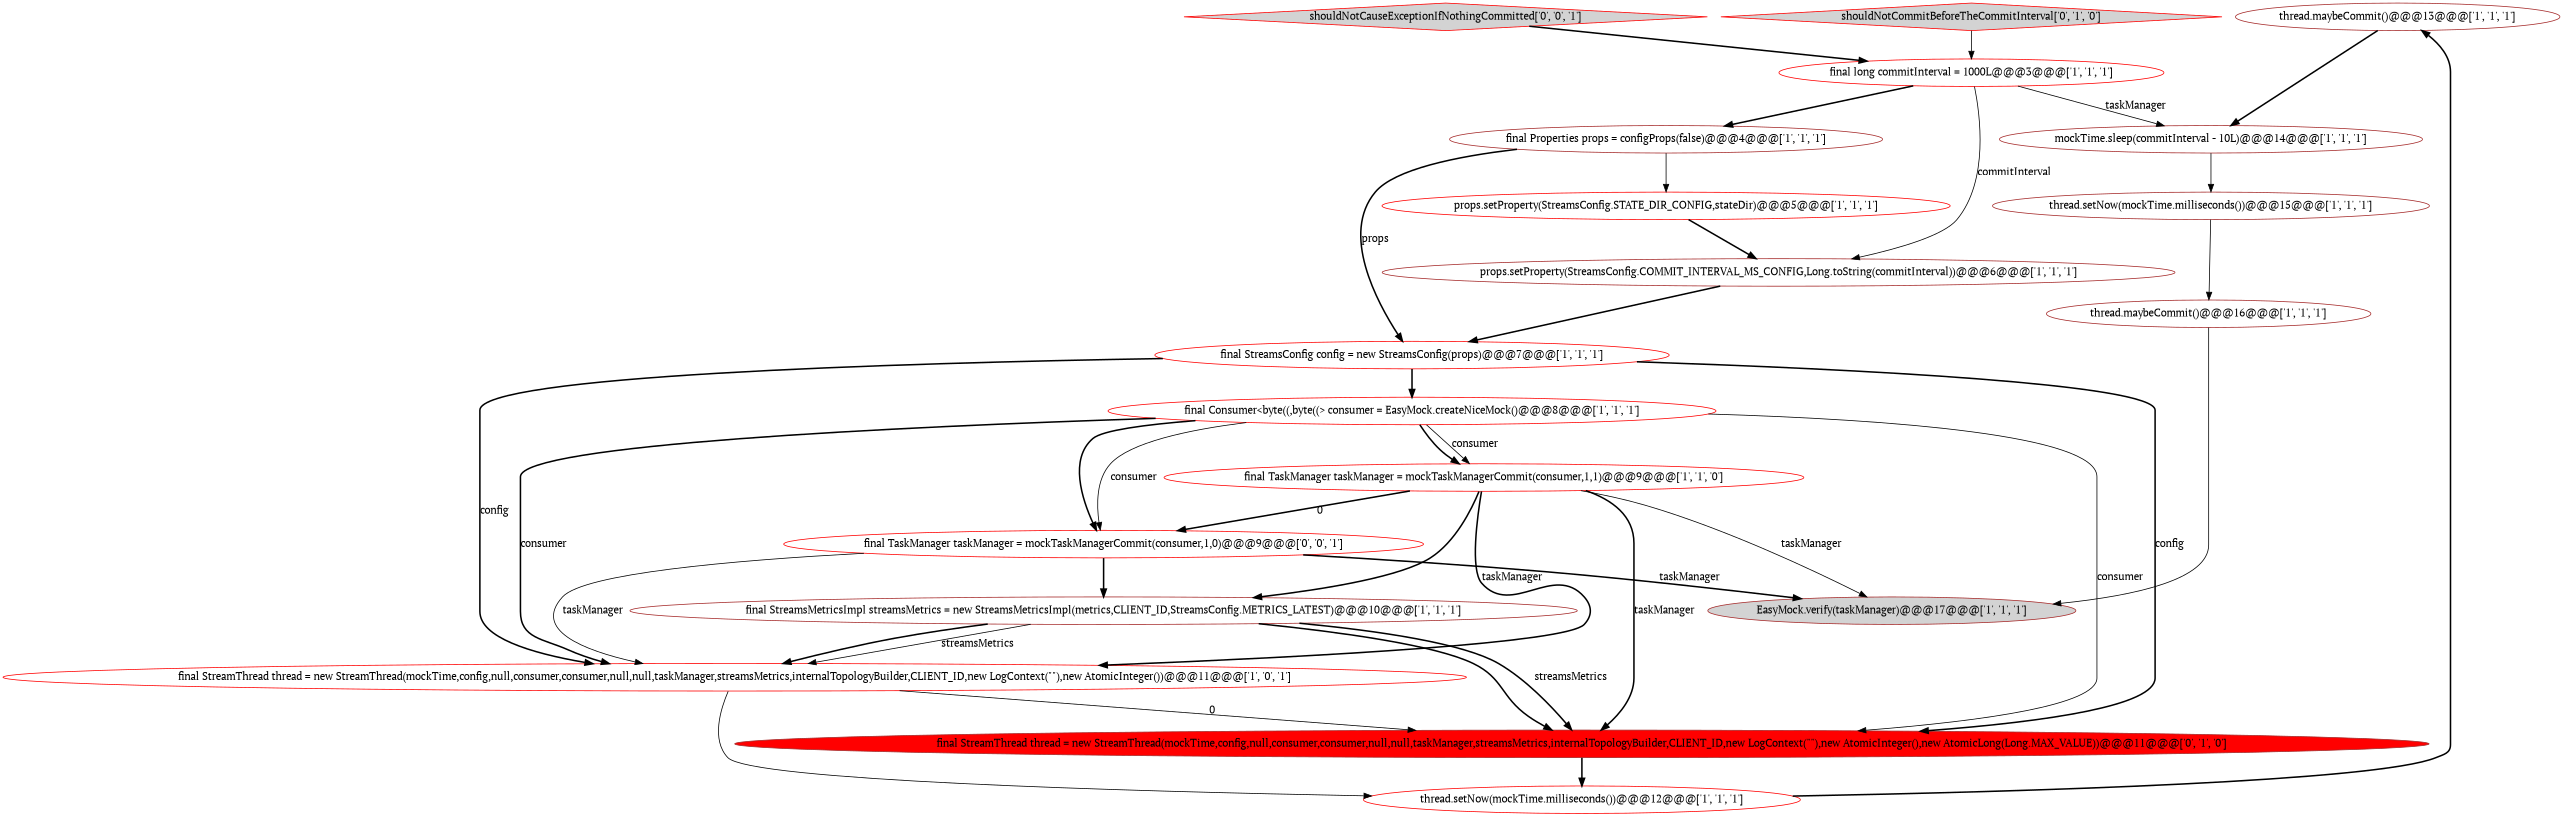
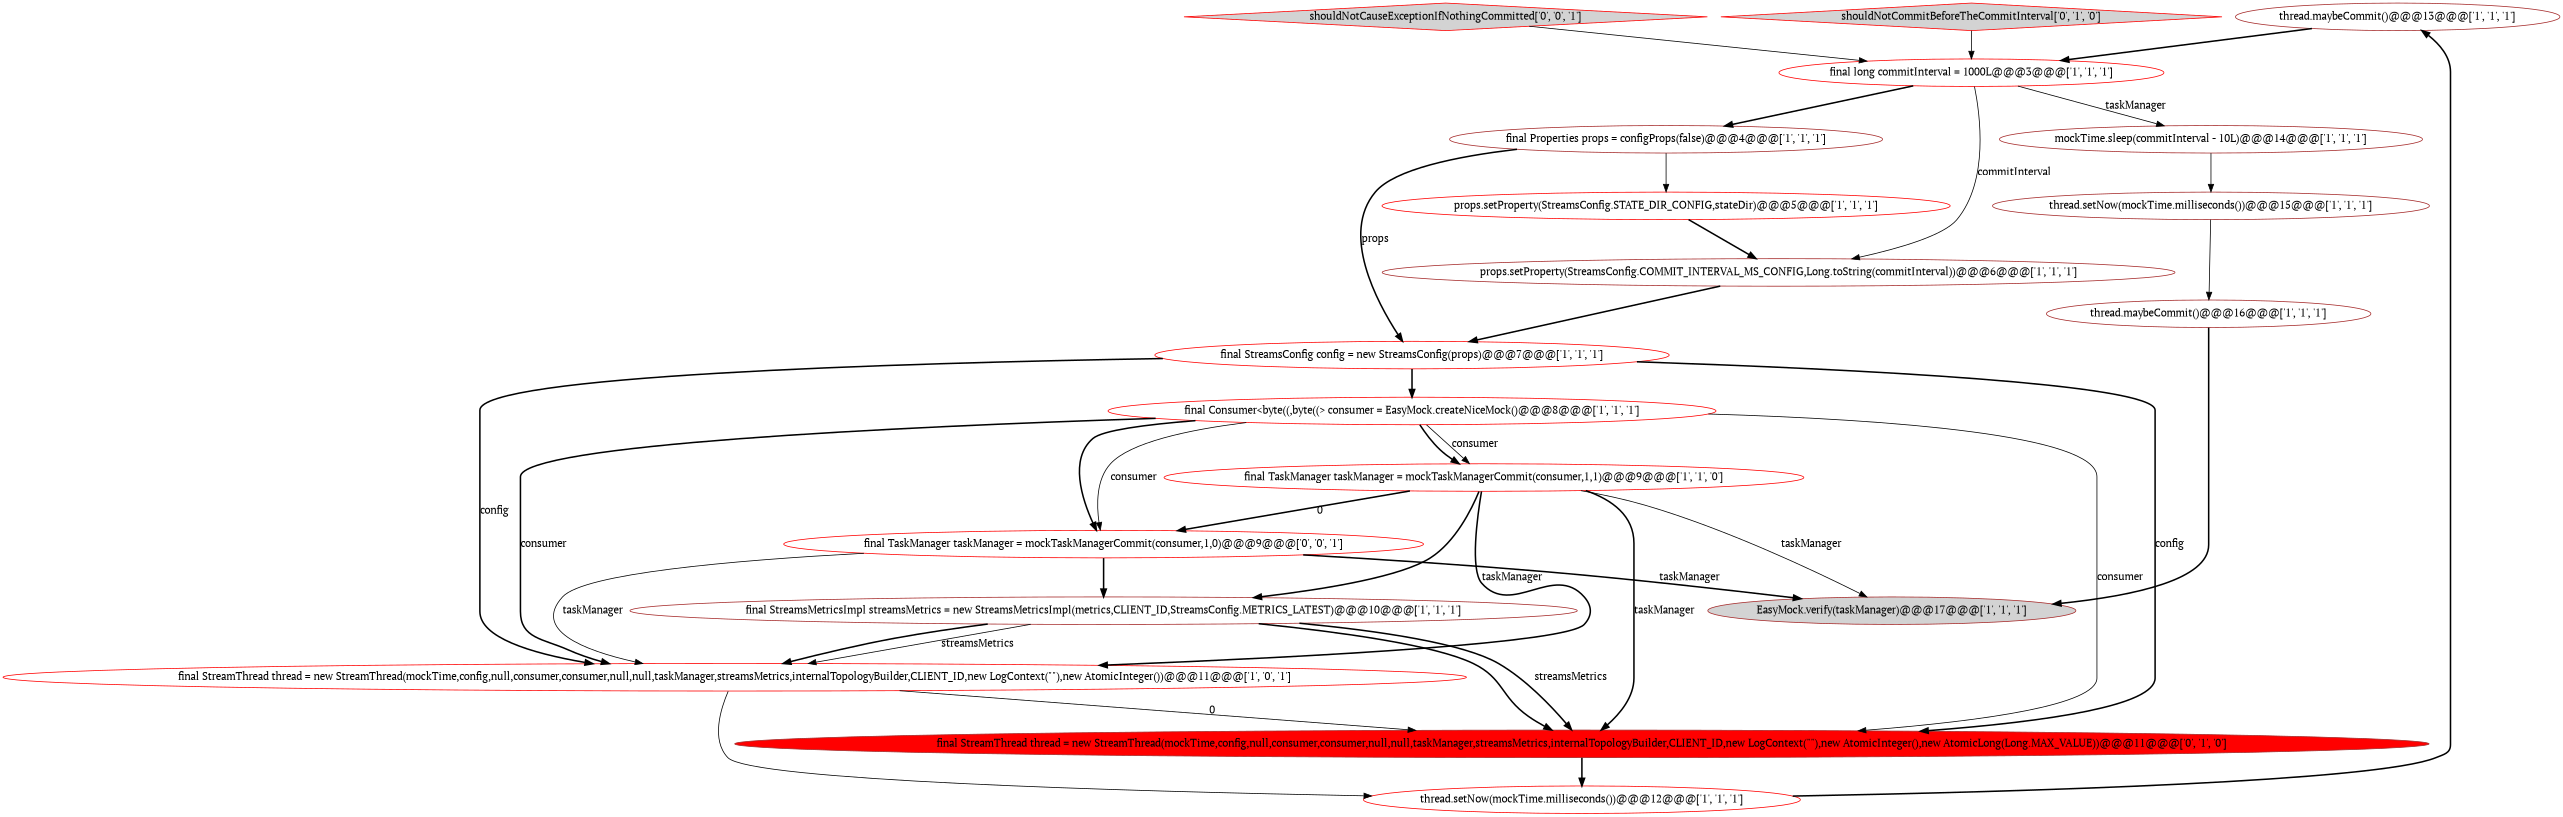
edge "shouldNotCauseExceptionIfNothingCommitted['0', '0', '1']" -> "final long commitInterval = 1000L@@@3@@@['1', '1', '1']": style bold -> solid
edge "thread.maybeCommit()@@@13@@@['1', '1', '1']" -> "mockTime.sleep(commitInterval - 10L)@@@14@@@['1', '1', '1']": now "thread.maybeCommit()@@@13@@@['1', '1', '1']" -> "final long commitInterval = 1000L@@@3@@@['1', '1', '1']"
edge "thread.maybeCommit()@@@16@@@['1', '1', '1']" -> "EasyMock.verify(taskManager)@@@17@@@['1', '1', '1']": style solid -> bold
